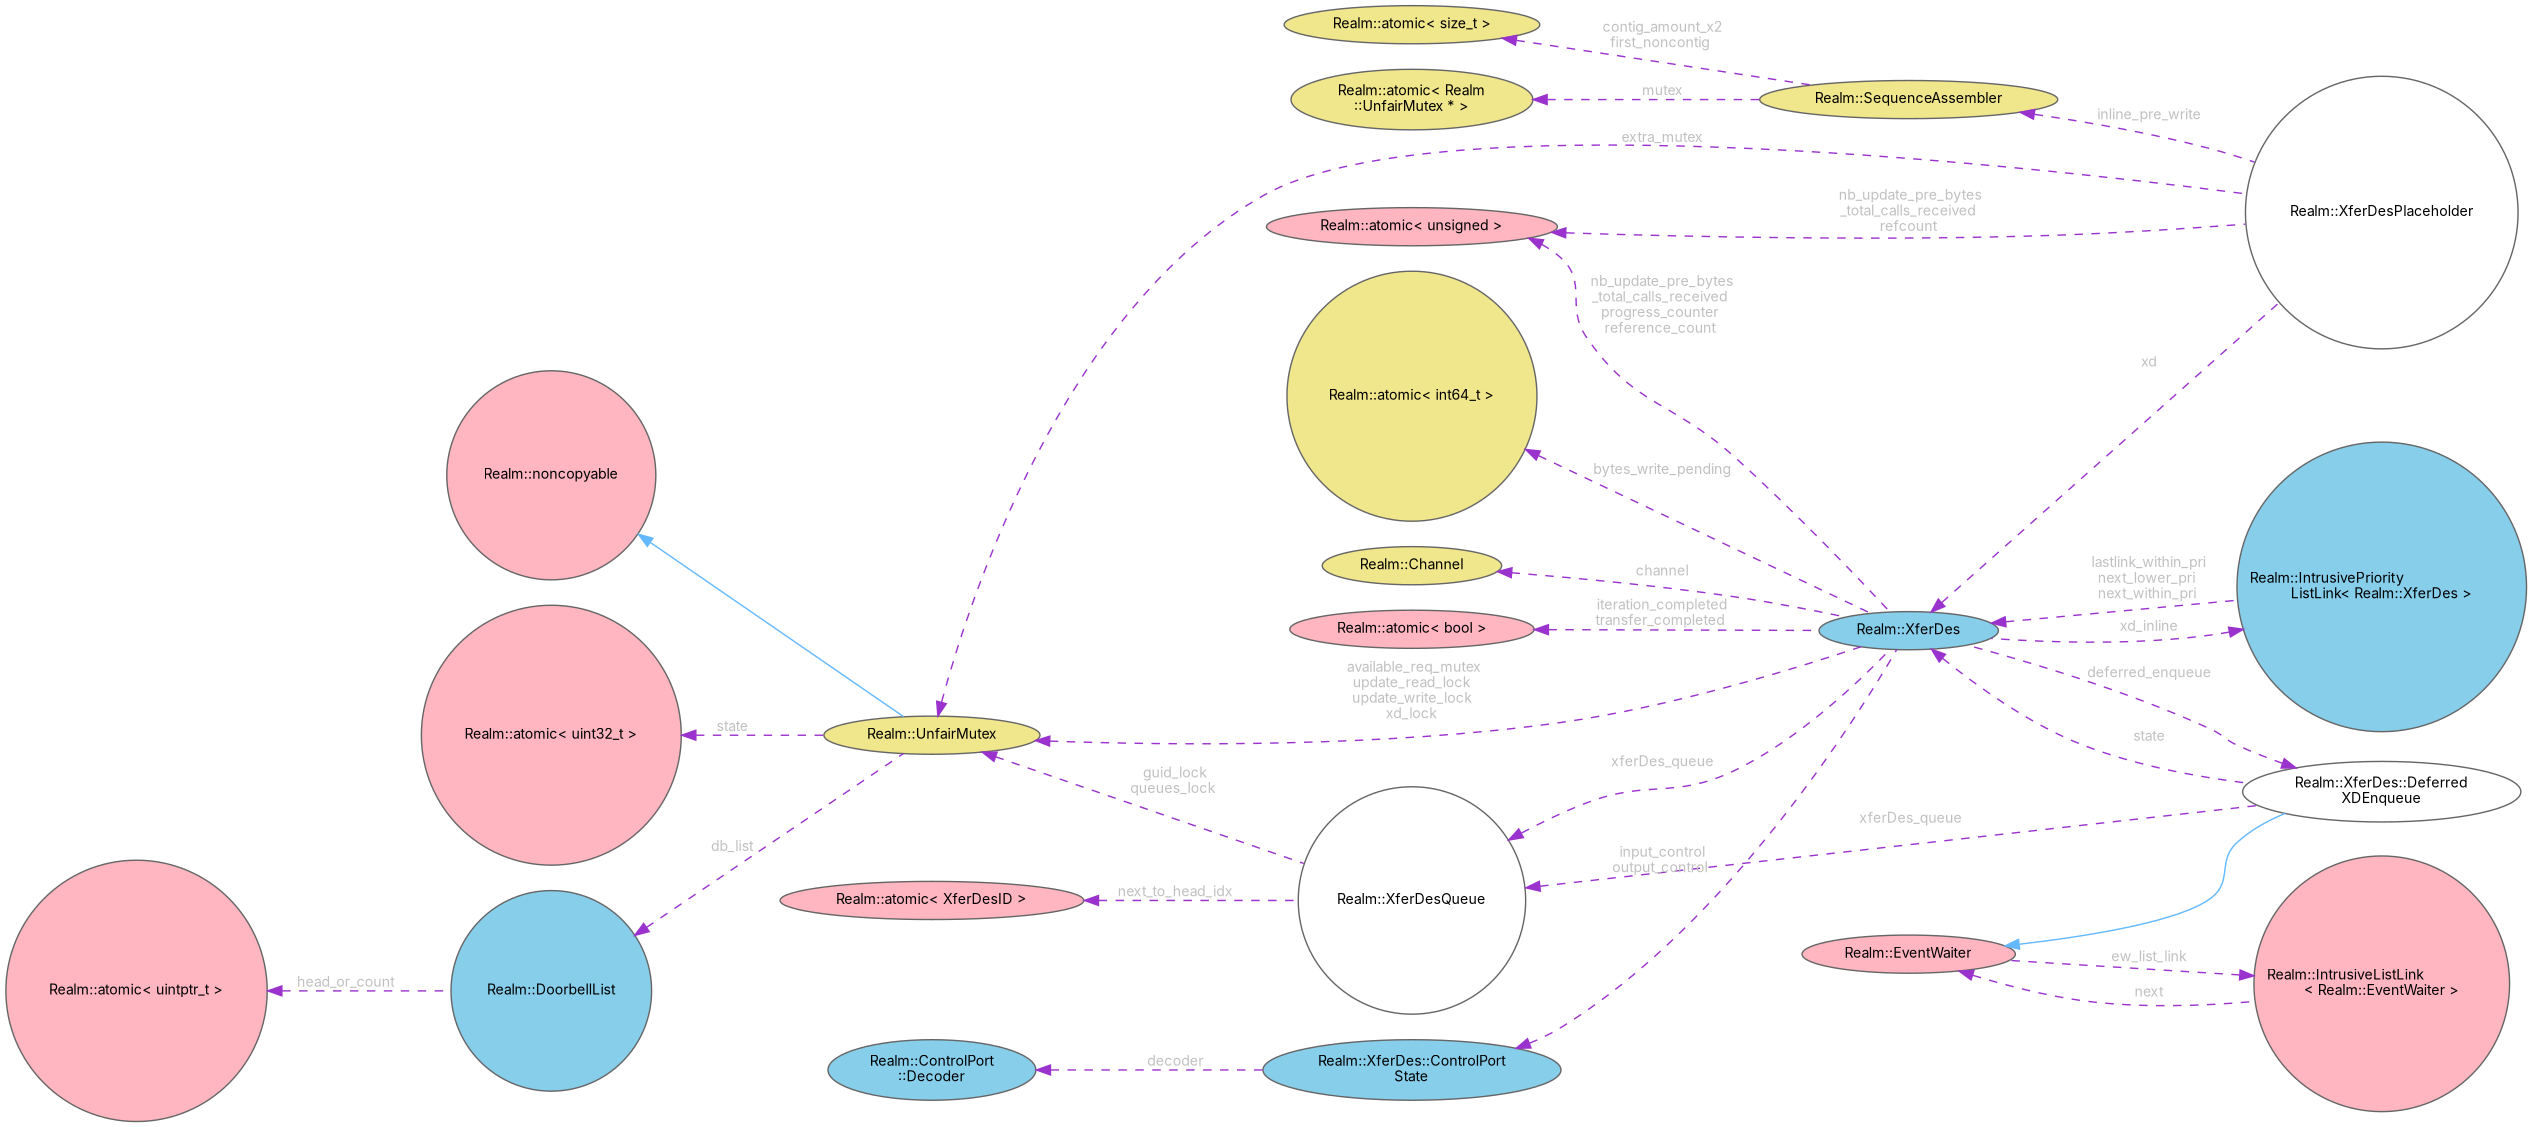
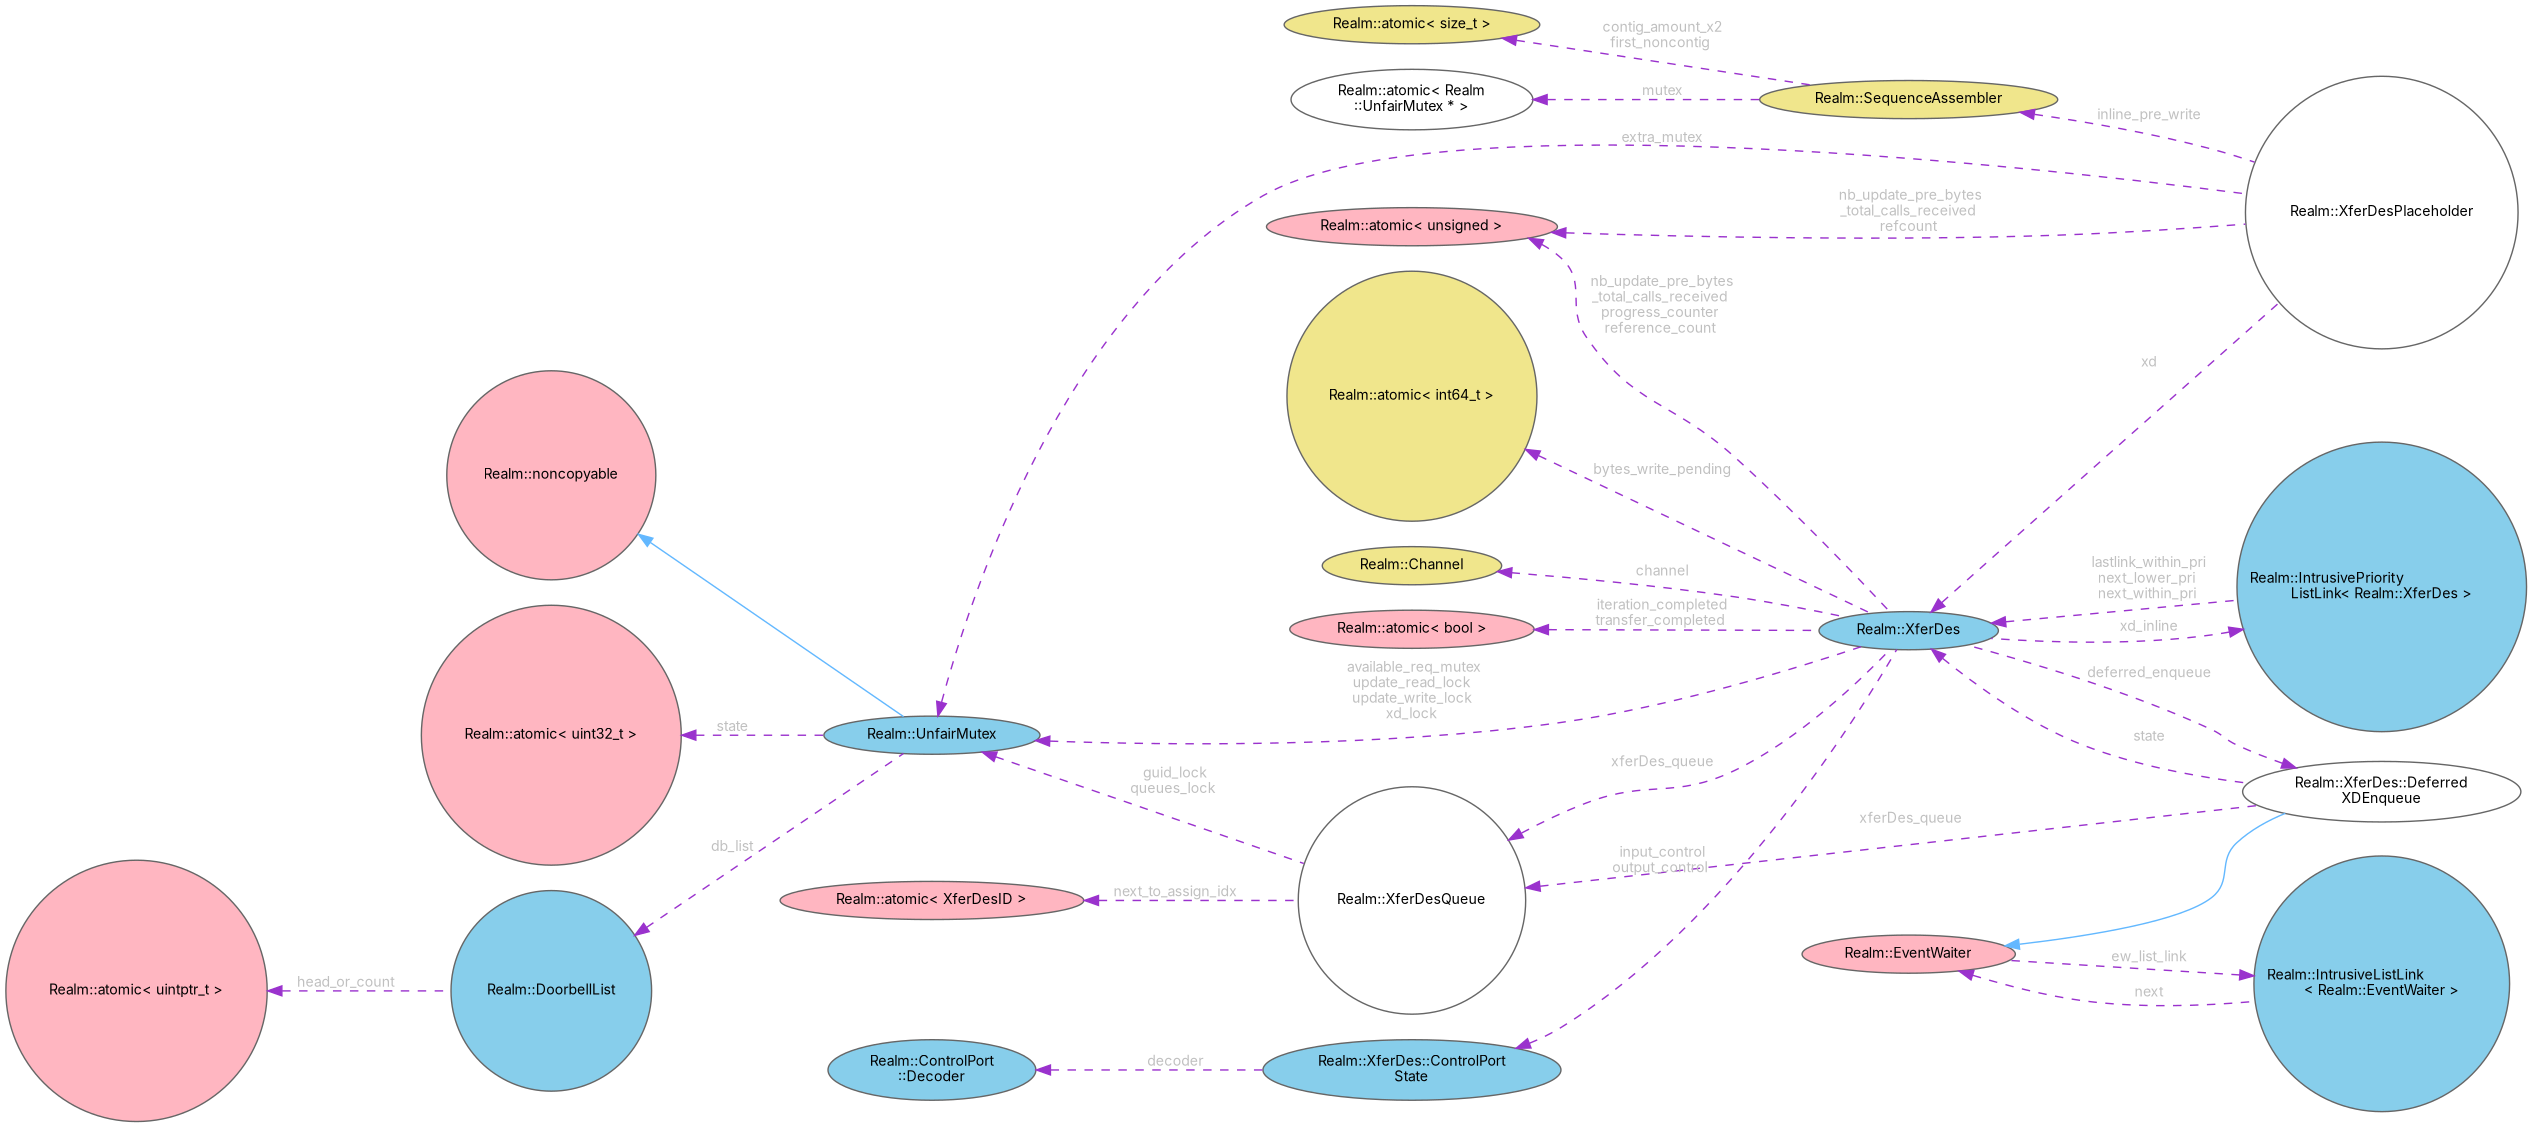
node "Realm::atomic< Realm ::UnfairMutex * >": fillcolor khaki -> white
node "Realm::UnfairMutex": fillcolor khaki -> skyblue
edge "Realm::XferDesQueue" -> "Realm::atomic< XferDesID >": label " next_to_head_idx" -> " next_to_assign_idx"
node "Realm::IntrusiveListLink < Realm::EventWaiter >": fillcolor lightpink -> skyblue
